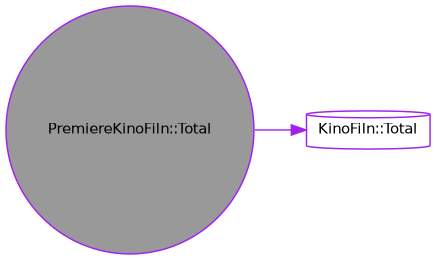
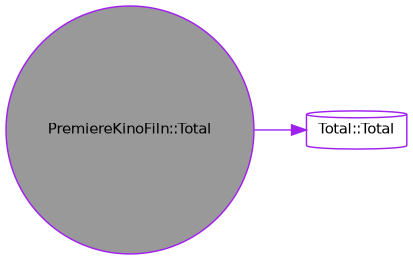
node "KinoFiln::Total": label "KinoFiln::Total" -> "Total::Total"
